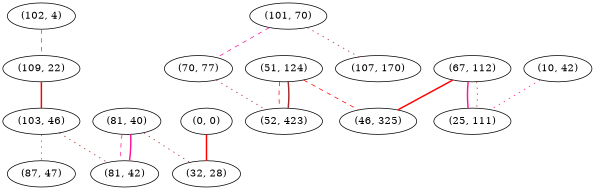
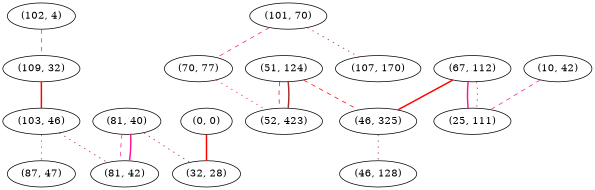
node "(109, 22)": label "(109, 22)" -> "(109, 32)"
edge "(70, 77)" -- "(52, 423)": color brown -> deeppink
edge "(10, 42)" -- "(25, 111)": style dotted -> dashed
node "(46, 128)": added
